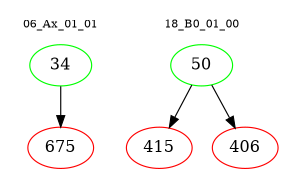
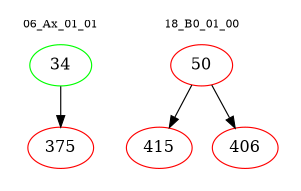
node "50": color green -> red
node "675": label "675" -> "375"
